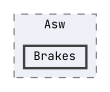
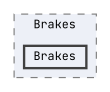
cluster "Asw": label "Asw" -> "Brakes"
